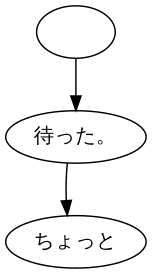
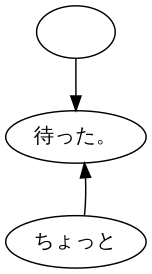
edge "待った。" -> "ちょっと": reversed
